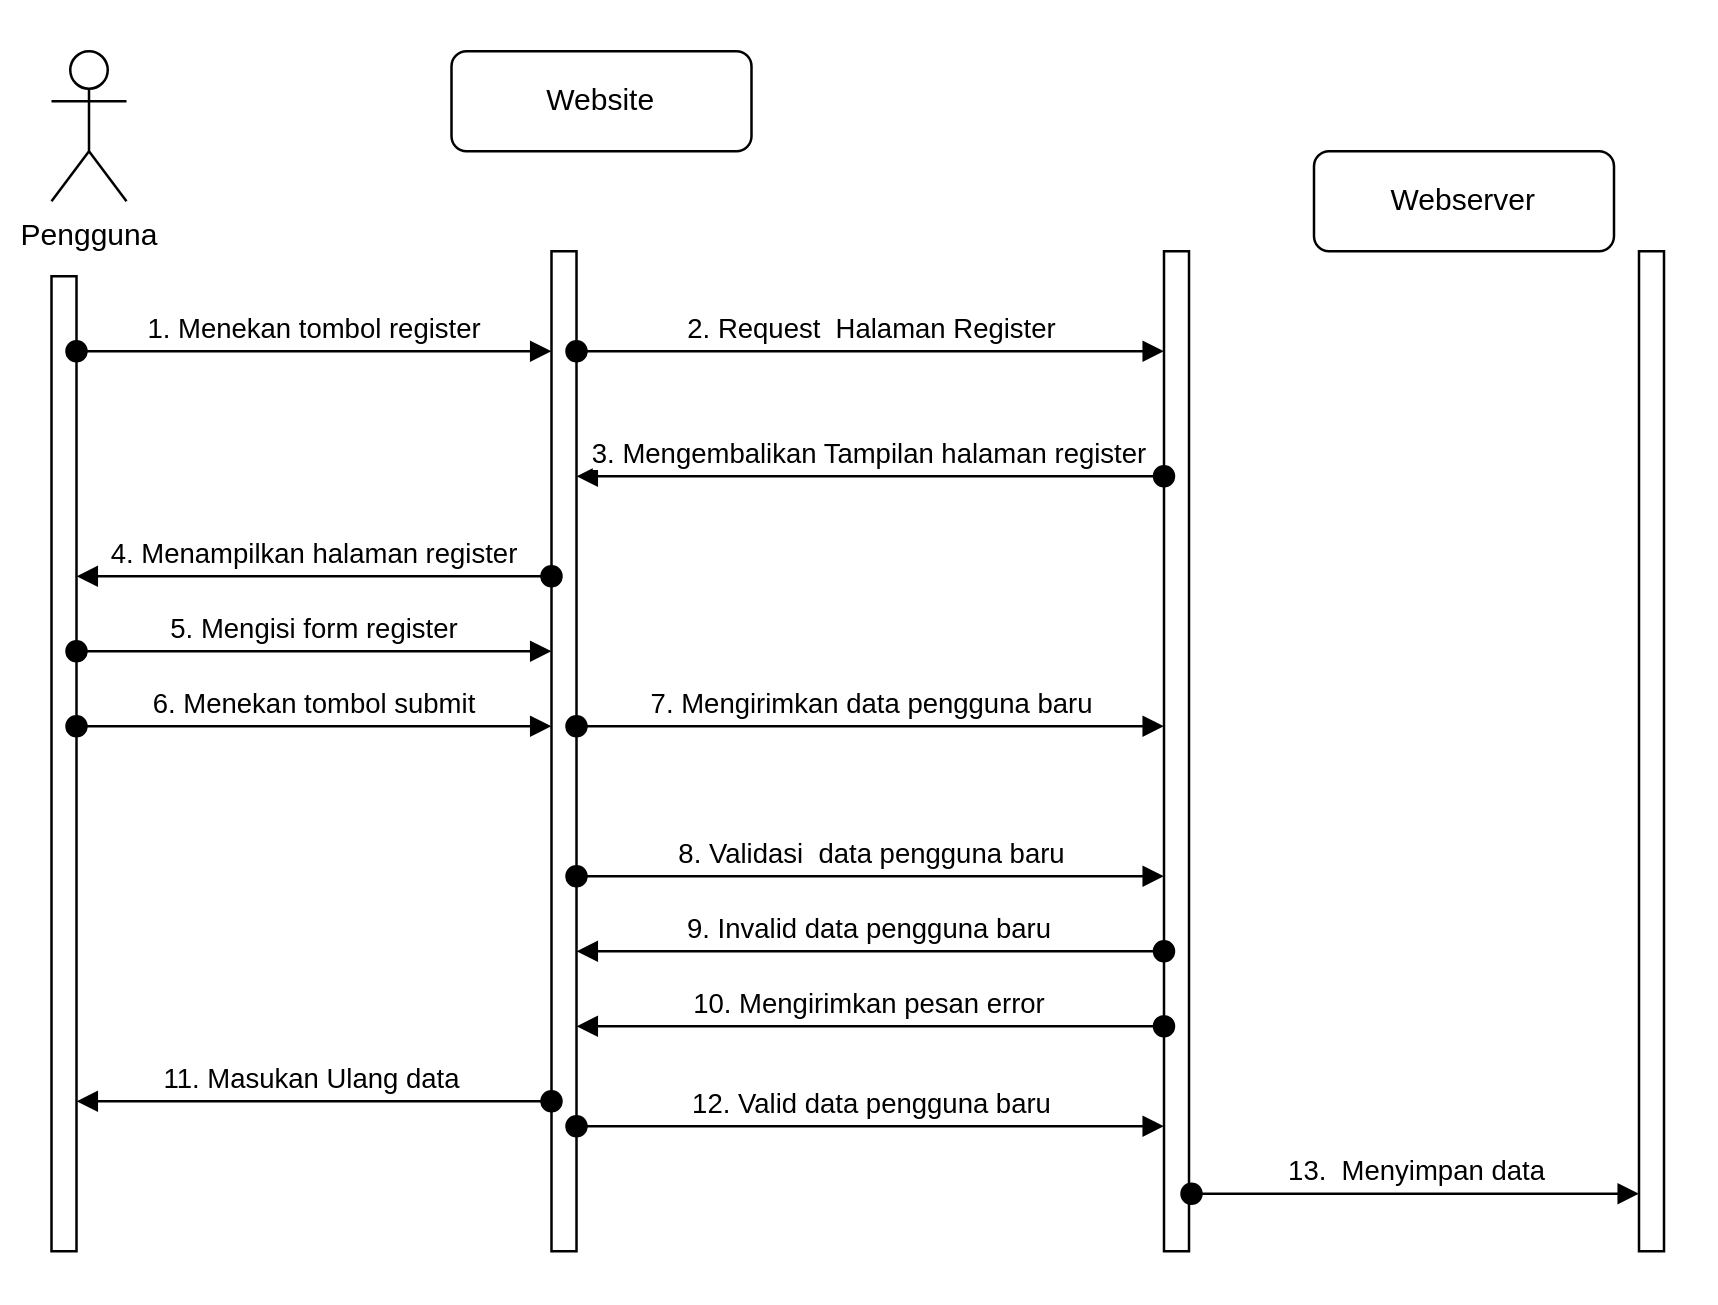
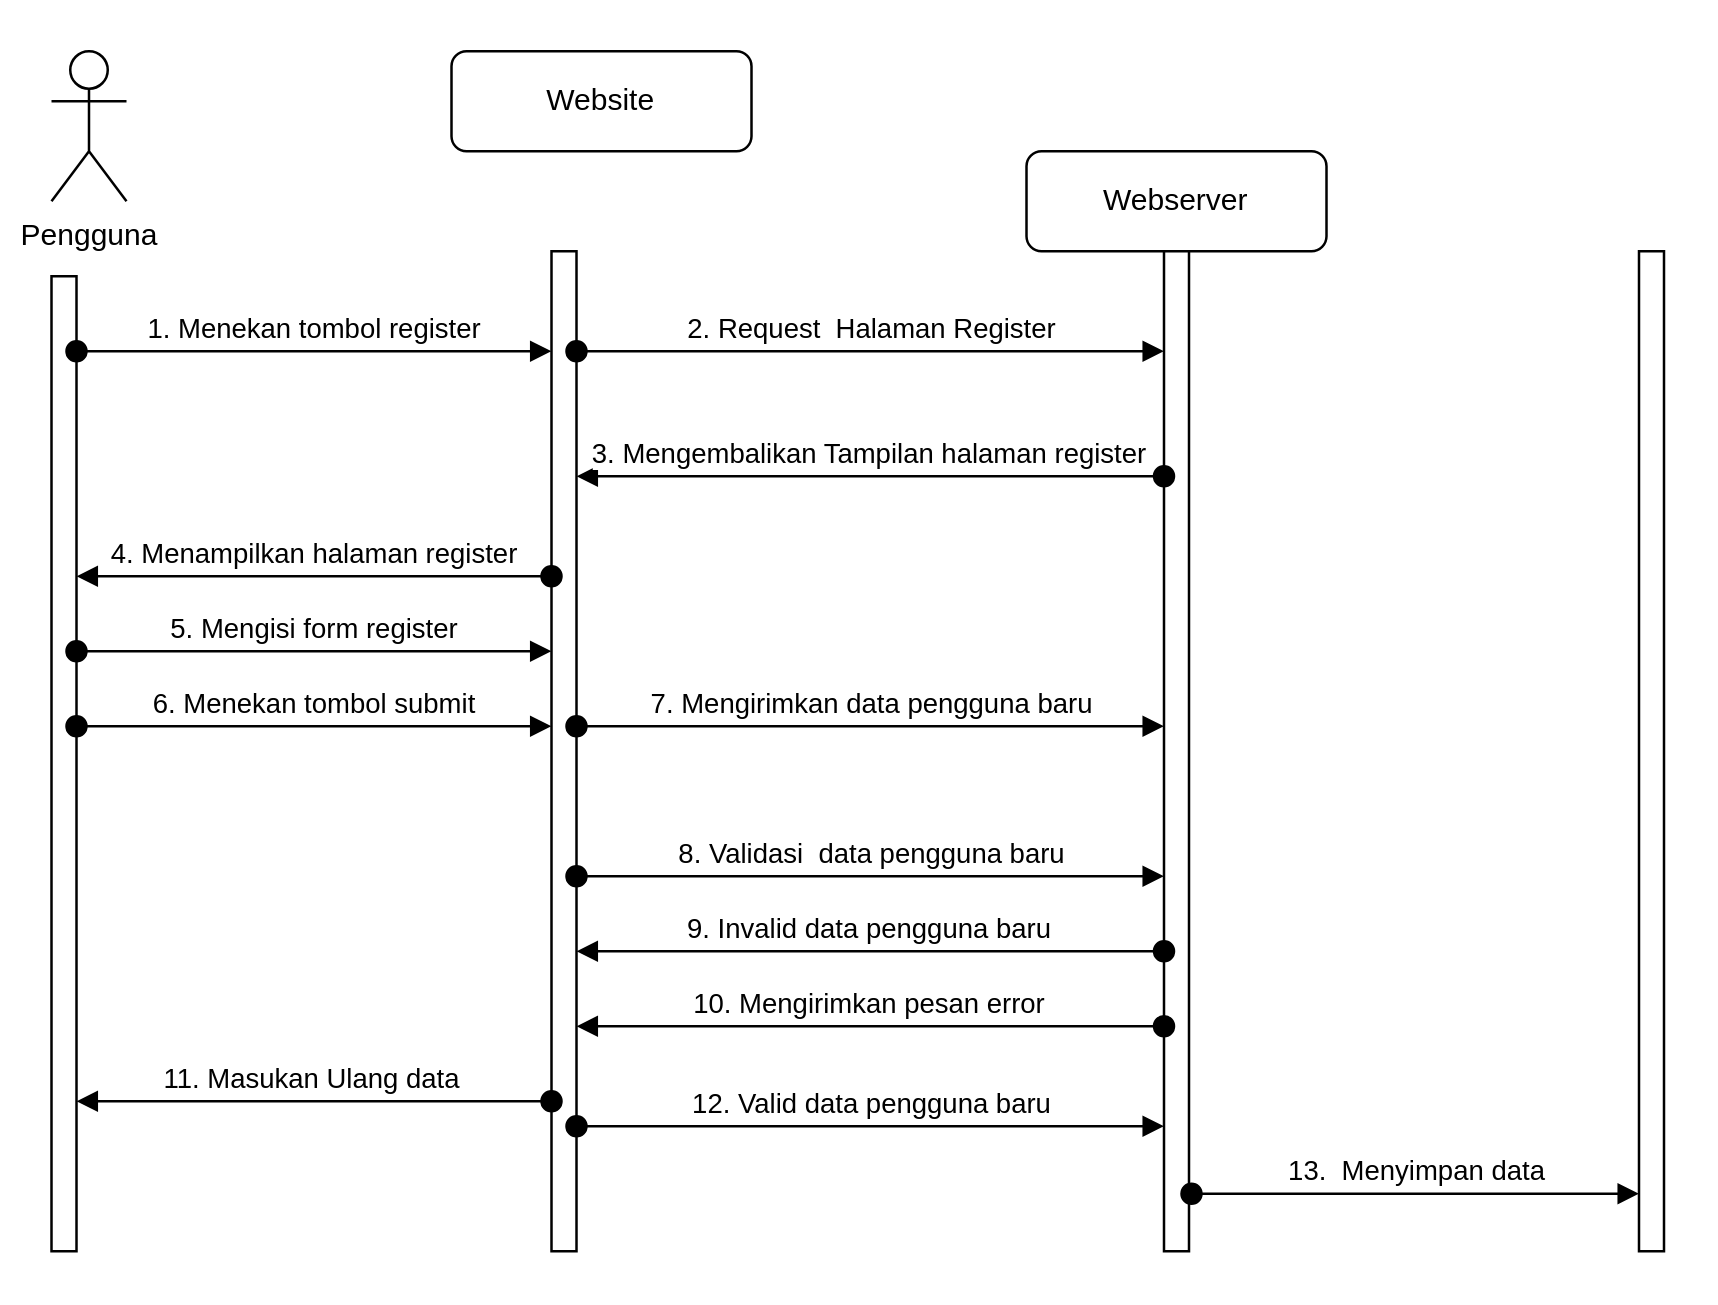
node "Webserver": moved (1464, 201) -> (1176, 201)
